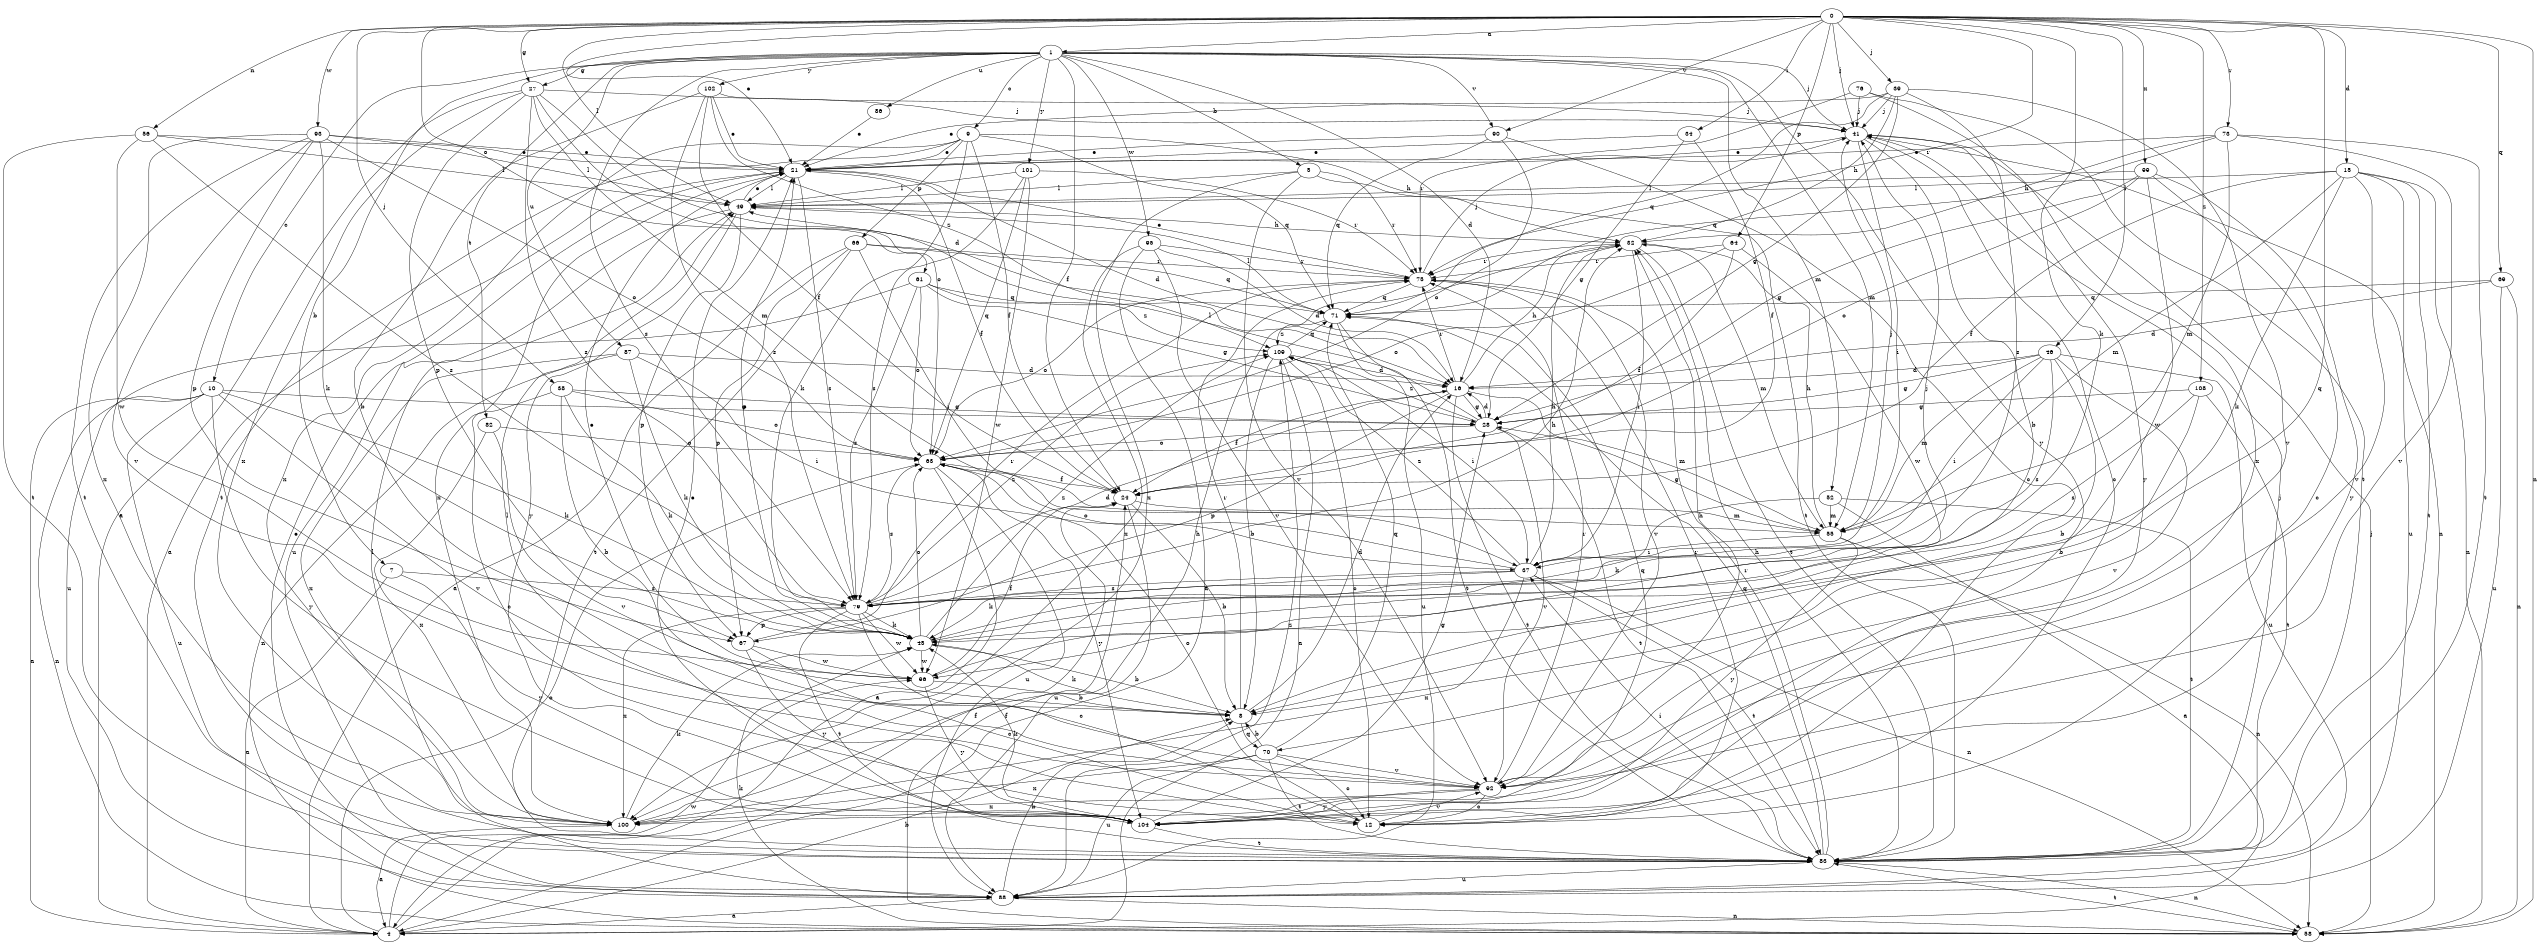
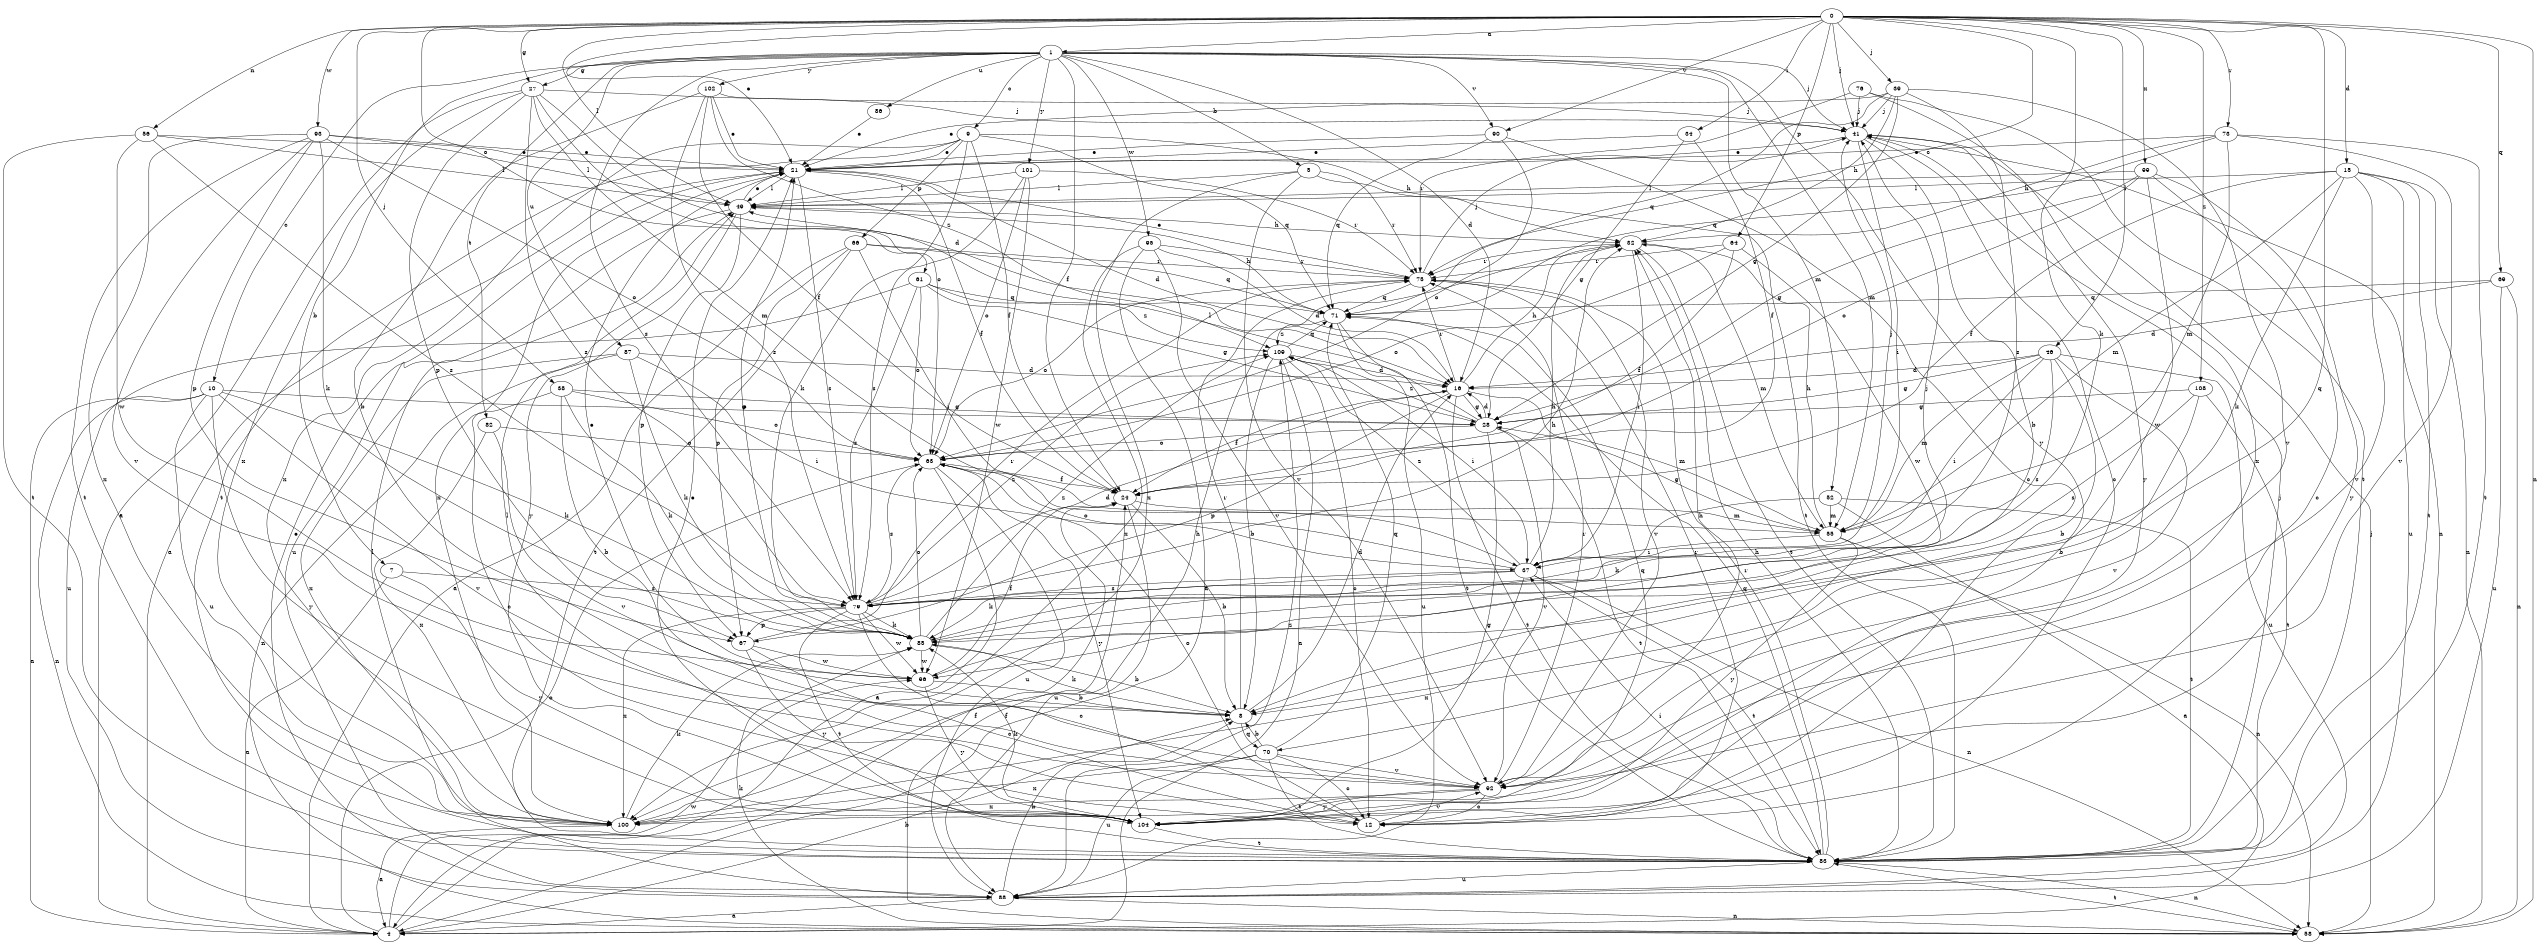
edge "0" -> "75": label "r" -> "c"
edge "71" -> "49": label "l" -> "h"
edge "101" -> "63": label "q" -> "o"
node "45": label "45" -> "85"
edge "104" -> "28": reversed
edge "10" -> "88": now "10" -> "100"
